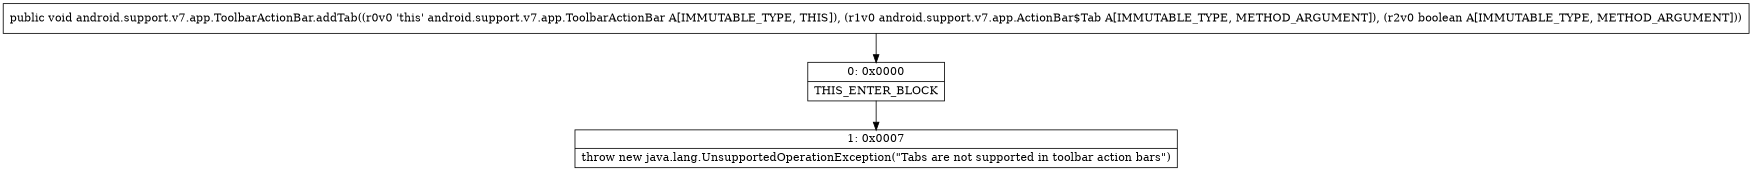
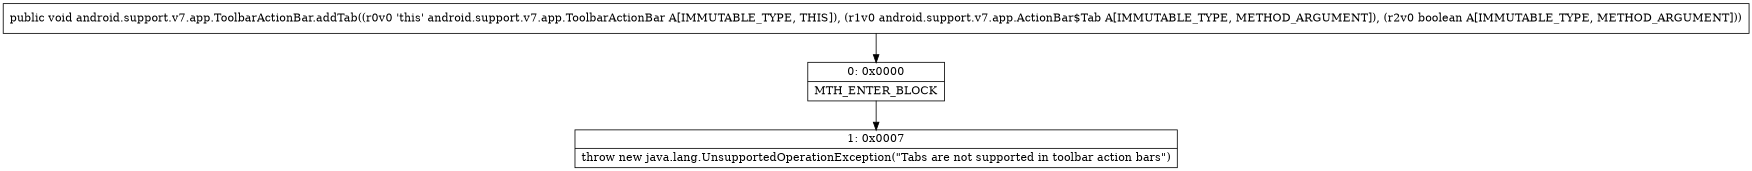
node "0: 0x0000": text "THIS_ENTER_BLOCK" -> "MTH_ENTER_BLOCK"
